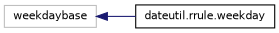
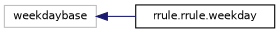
node "dateutil.rrule.weekday": label "dateutil.rrule.weekday" -> "rrule.rrule.weekday"
